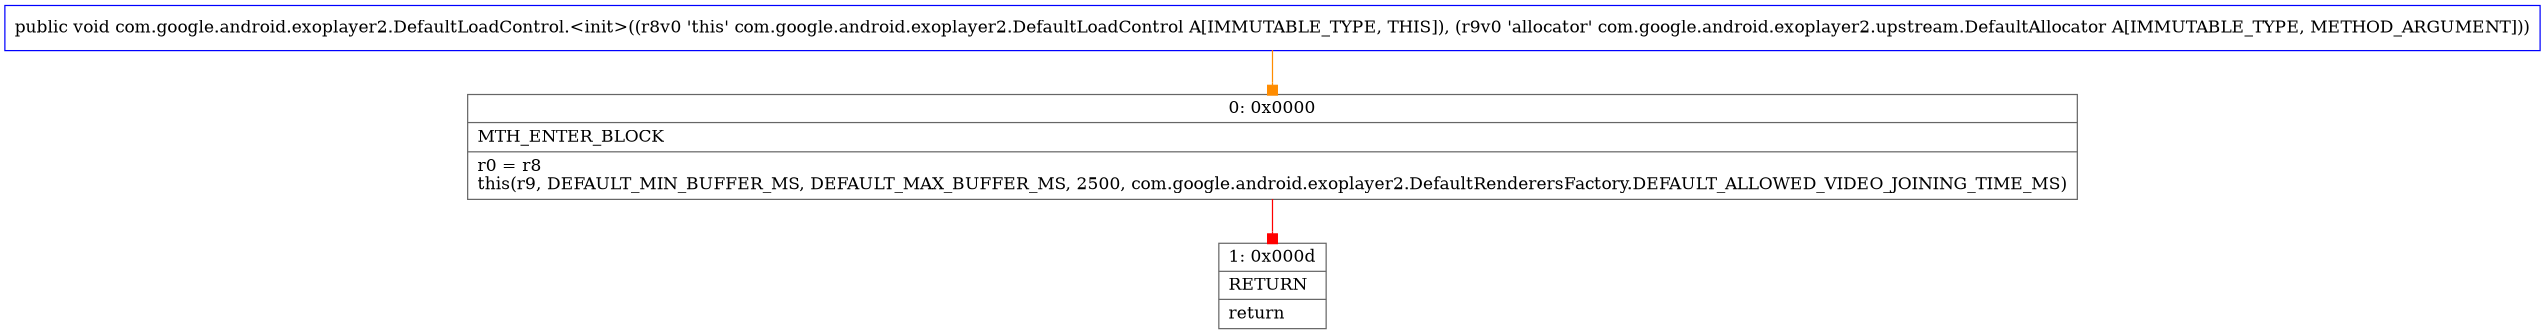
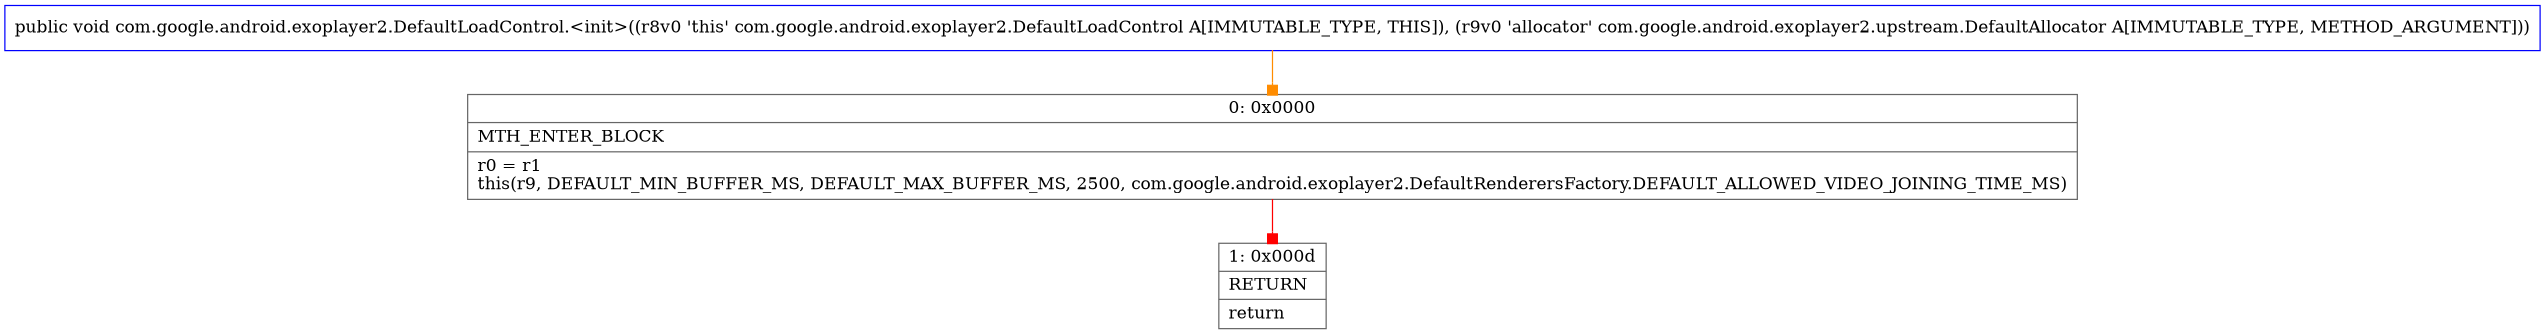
node "0: 0x0000": text "r0 = r8" -> "r0 = r1"
